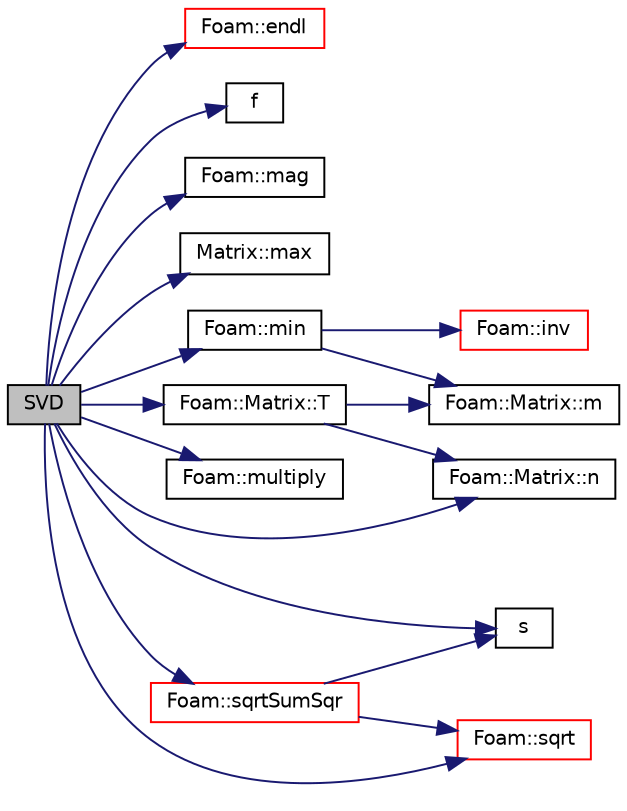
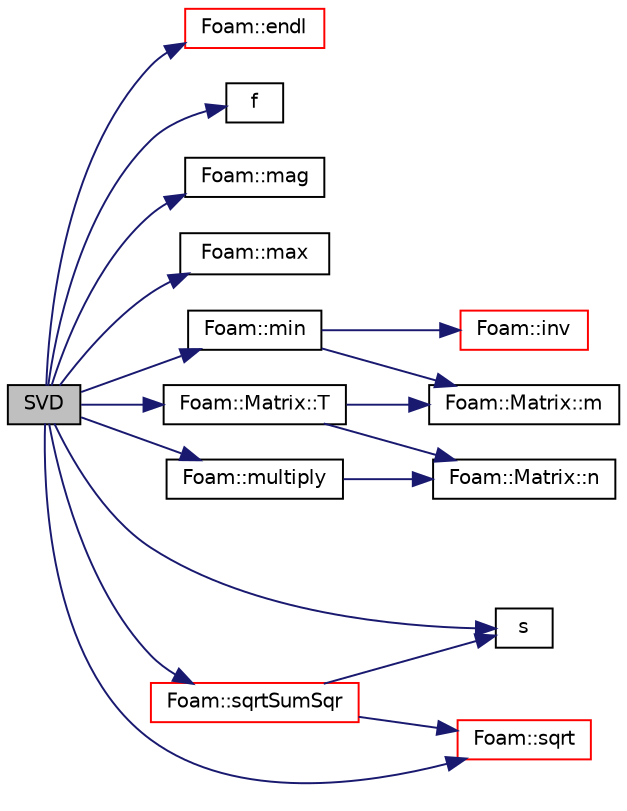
node "Matrix::max": label "Matrix::max" -> "Foam::max"
edge "SVD" -> "Foam::Matrix::n": now "Foam::multiply" -> "Foam::Matrix::n"
